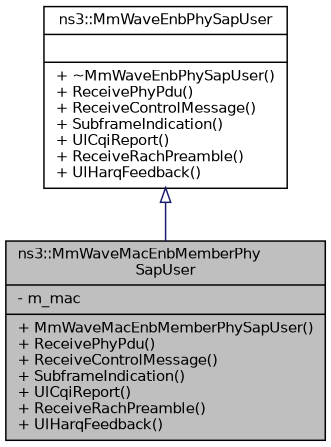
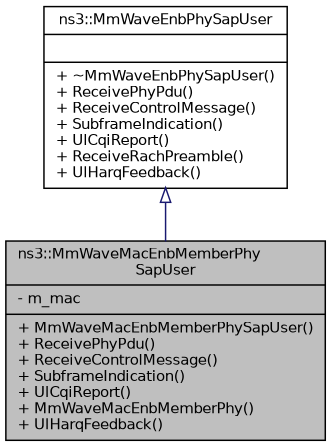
node "ns3::MmWaveMacEnbMemberPhy": text "+ ReceiveRachPreamble()" -> "+ MmWaveMacEnbMemberPhy()"
